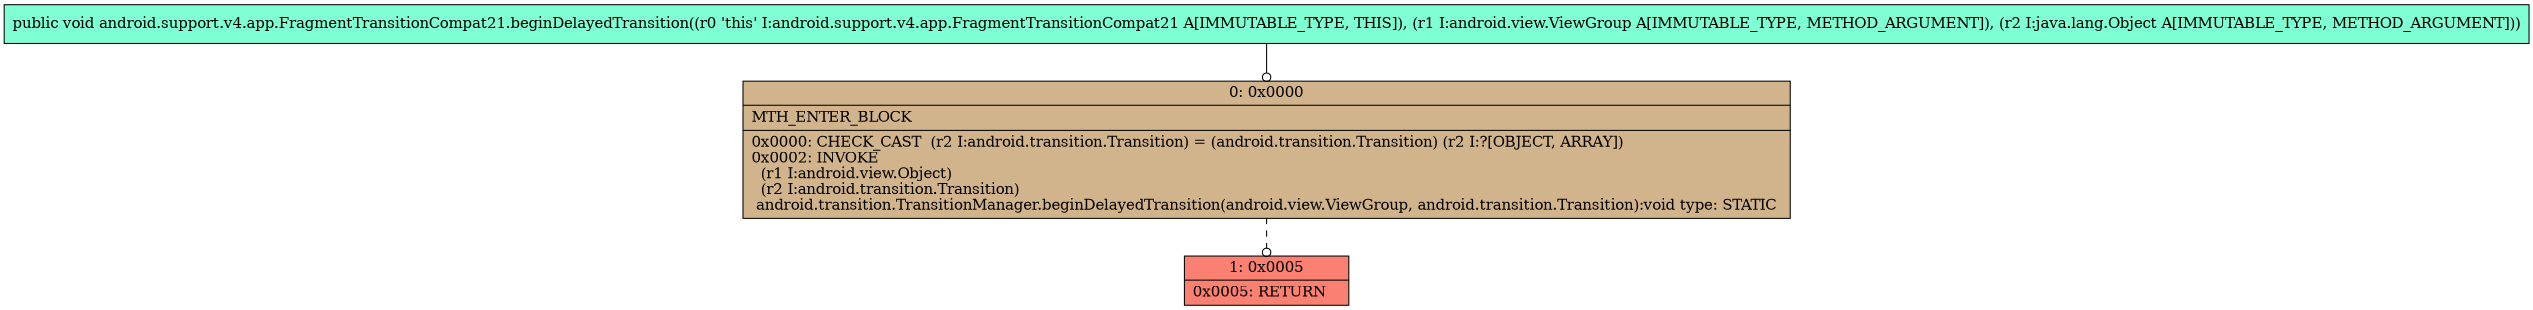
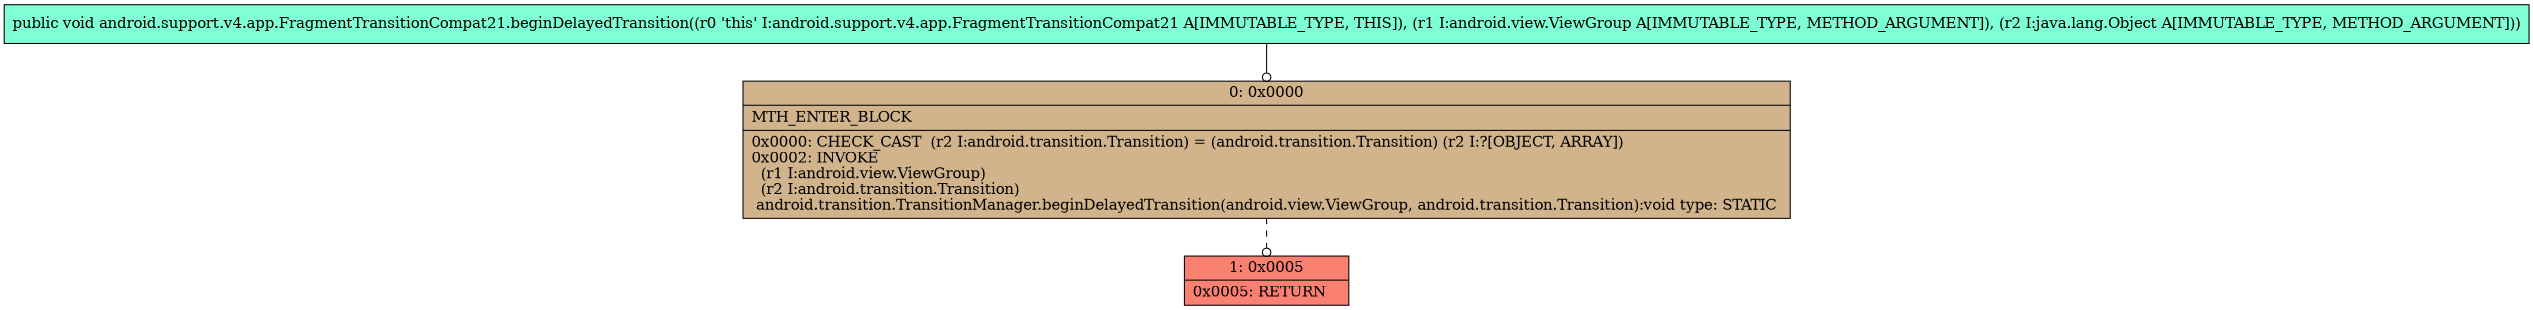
node "0: 0x0000": text "(r1 I:android.view.Object)" -> "(r1 I:android.view.ViewGroup)"
